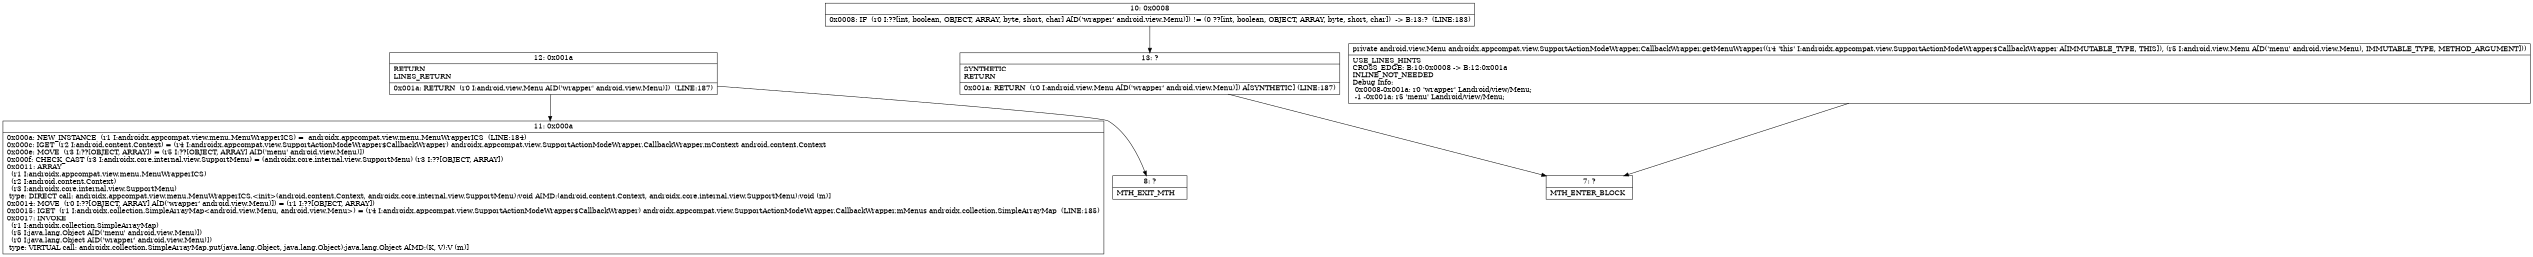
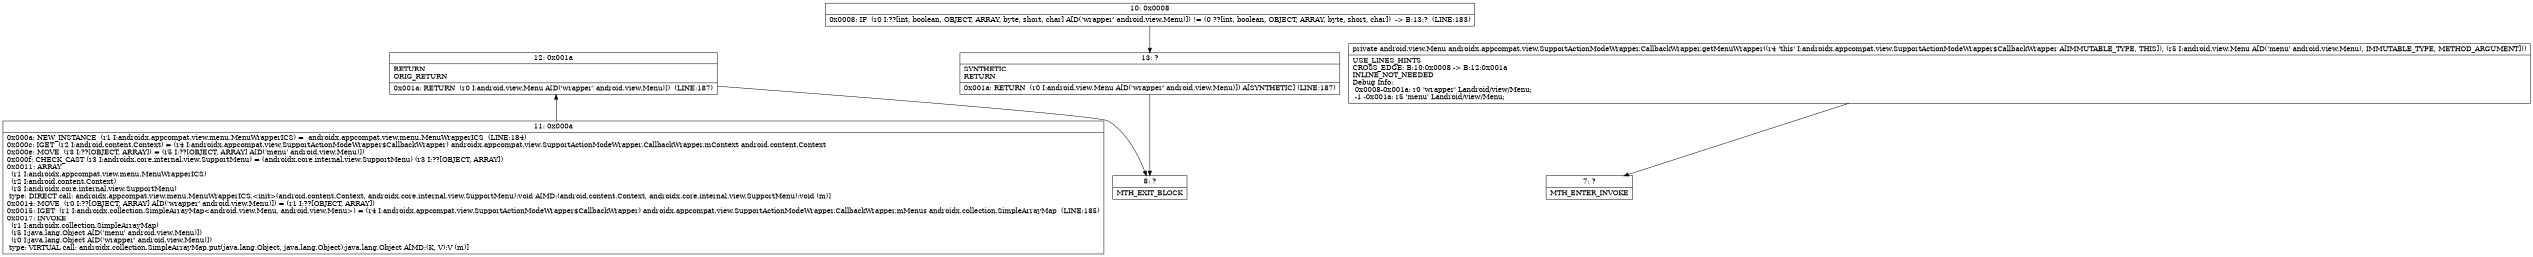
node "12: 0x001a": text "LINES_RETURN" -> "ORIG_RETURN"
edge "12: 0x001a" -> "11: 0x000a": reversed
edge "13: ?" -> "7: ?": now "13: ?" -> "8: ?"
node "8: ?": text "MTH_EXIT_MTH" -> "MTH_EXIT_BLOCK"
node "7: ?": text "MTH_ENTER_BLOCK" -> "MTH_ENTER_INVOKE"
